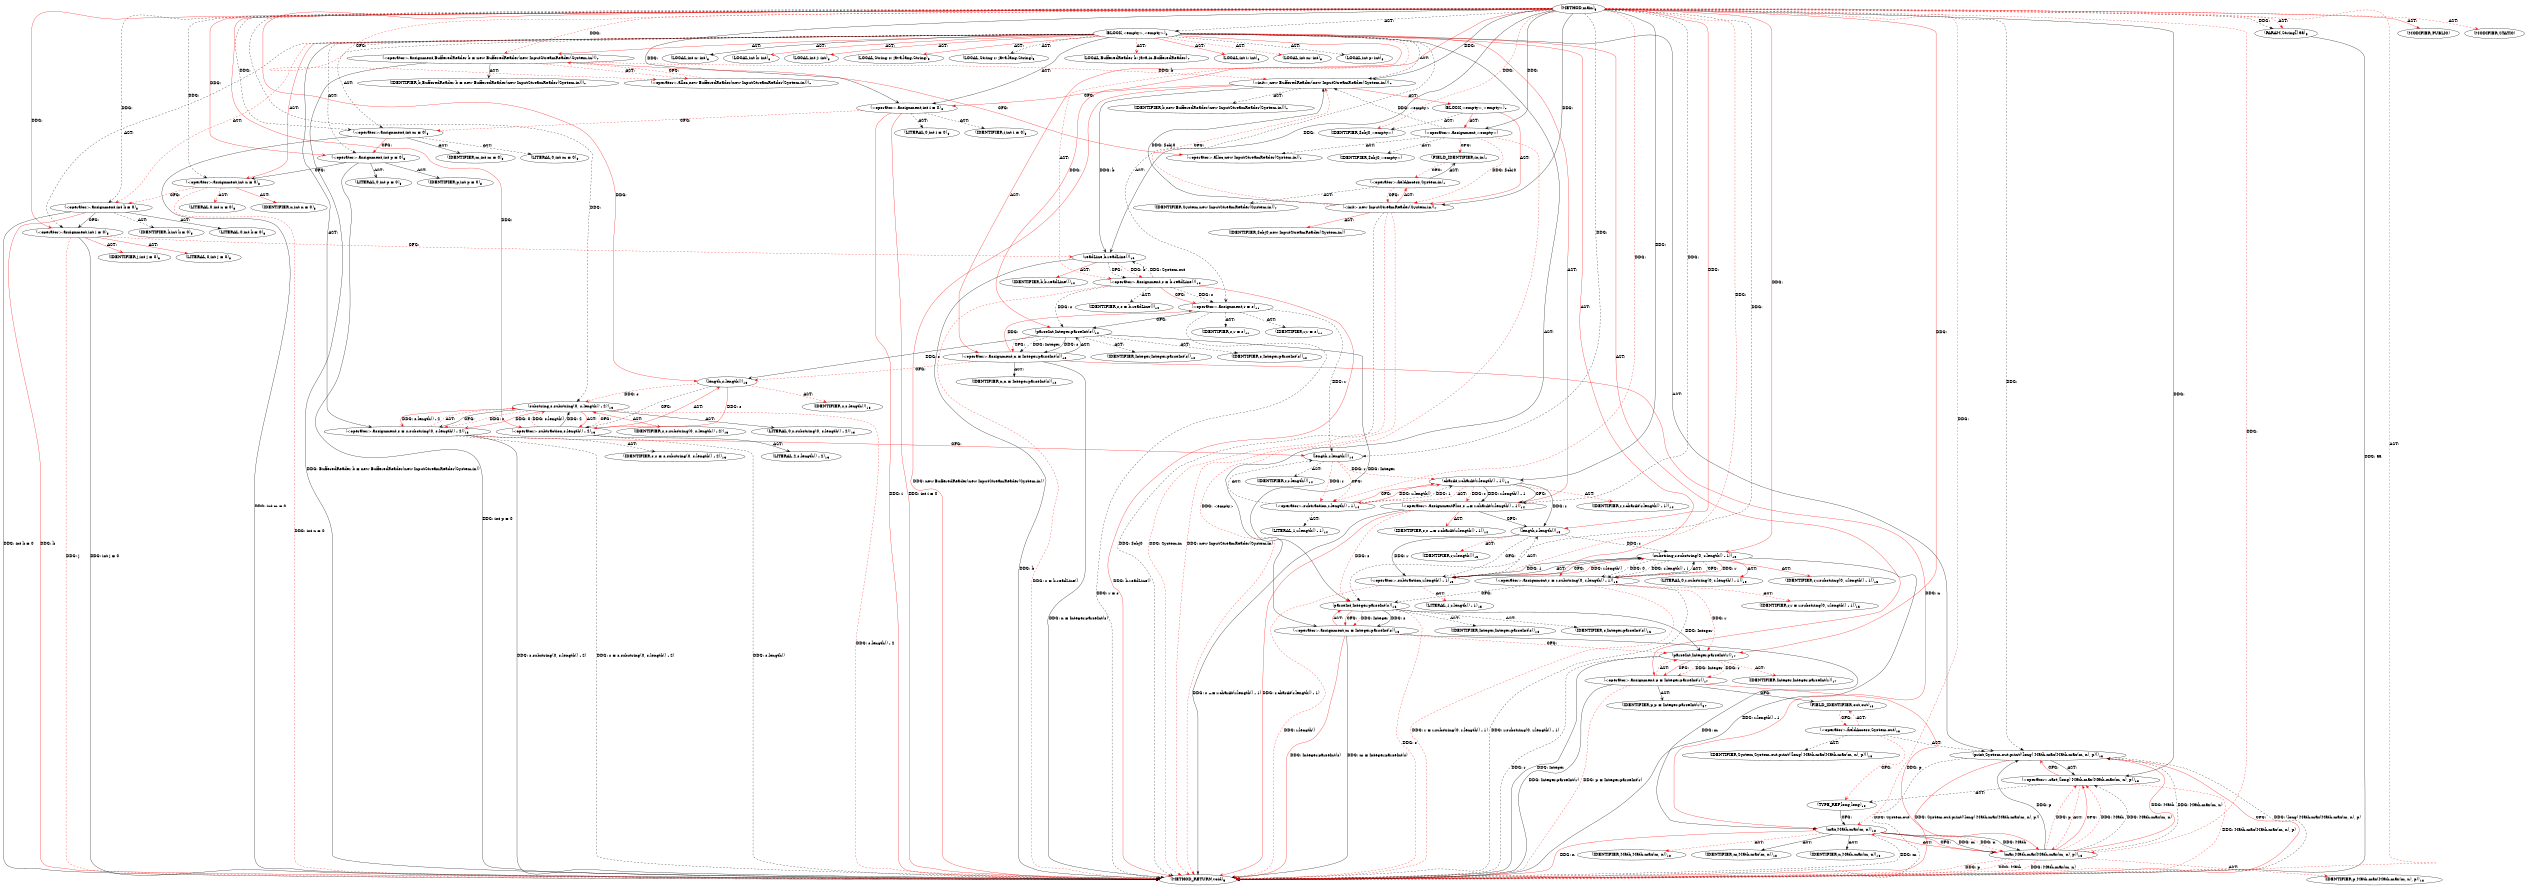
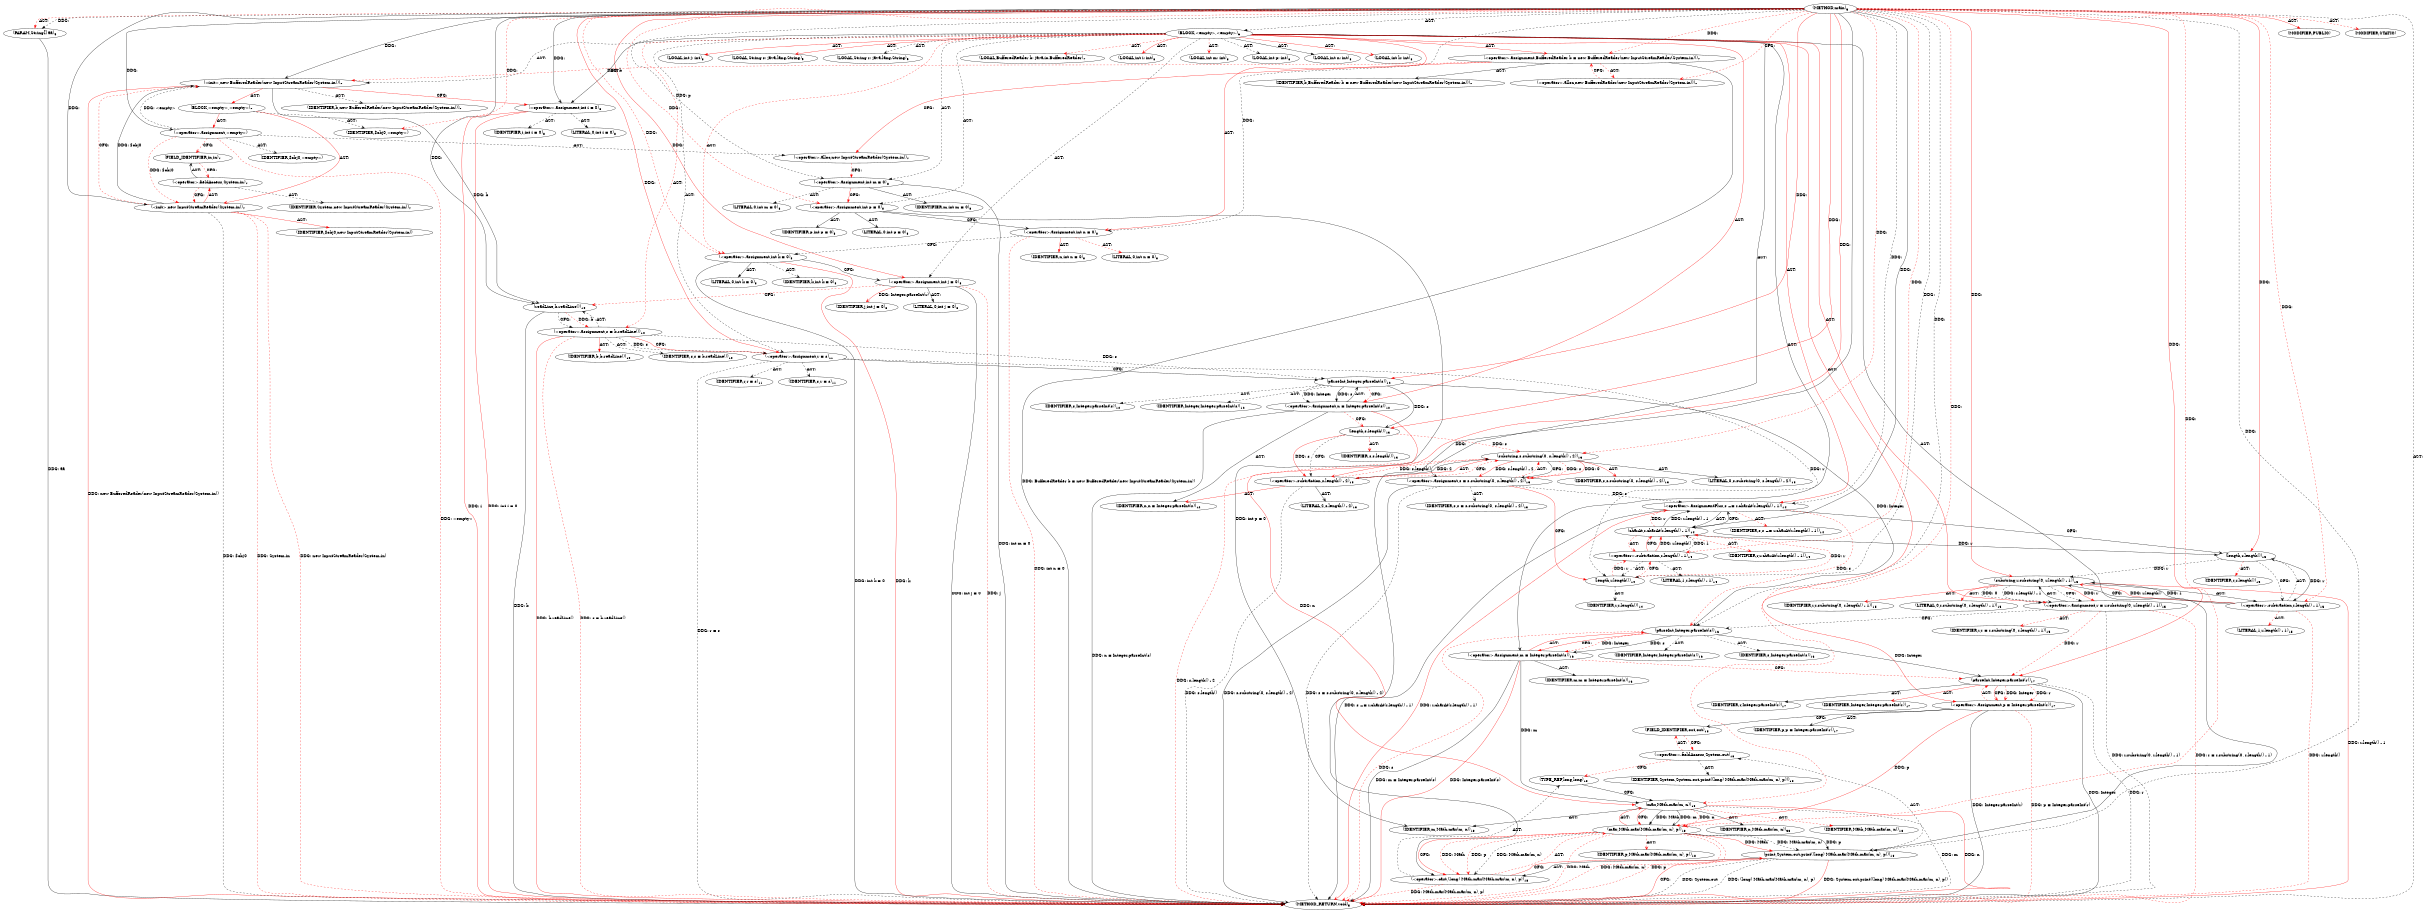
edge "(METHOD,main)" -> "(<operator>.assignment,int k = 0)": color black -> red
edge "(METHOD,main)" -> "(<operator>.assignment,int p = 0)": style solid -> dashed
edge "(METHOD,main)" -> "(substring,s.substring(0, s.length() - 2))": color black -> red
edge "(METHOD,main)" -> "(<operator>.assignment,int m = 0)": label "DDG: " -> "DDG: p"
edge "(<operator>.assignment,int i = 0)" -> "(<operator>.assignment,int m = 0)": now "(<operator>.alloc,new InputStreamReader(System.in))" -> "(<operator>.assignment,int m = 0)"
edge "(<operator>.assignment,int n = 0)" -> "(<operator>.assignment,int k = 0)": color red -> black
edge "(<operator>.assignment,int j = 0)" -> "(IDENTIFIER,j,int j = 0)": label "AST: " -> "DDG: Integer.parseInt(r)"
edge "(<operator>.assignment,int j = 0)" -> "(LITERAL,0,int j = 0)": color red -> black
edge "(readLine,b.readLine())" -> "(IDENTIFIER,b,b.readLine())": now "(<operator>.assignment,s = b.readLine())" -> "(IDENTIFIER,b,b.readLine())"
edge "(<operator>.assignment,s = b.readLine())" -> "(readLine,b.readLine())": label "DDG: System.out" -> "AST: "
edge "(<operator>.assignment,n = Integer.parseInt(s))" -> "(<operator>.assignment,r = s)": now "(METHOD,main)" -> "(<operator>.assignment,r = s)"
edge "(<operator>.assignment,r = s)" -> "(IDENTIFIER,s,r = s)": arrowhead normal -> vee
edge "(<operator>.subtraction,s.length() - 2)" -> "(length,s.length())": now "(<operator>.subtraction,s.length() - 2)" -> "(IDENTIFIER,n,n = Integer.parseInt(s))"
edge "(<operator>.assignment,s = s.substring(0, s.length() - 2))" -> "(<operator>.assignmentPlus,s += r.charAt(r.length() - 1))": added, label "DDG: s"
edge "(<operator>.assignmentPlus,s += r.charAt(r.length() - 1))" -> "(IDENTIFIER,s,s += r.charAt(r.length() - 1))": style solid -> dashed
edge "(<operator>.assignmentPlus,s += r.charAt(r.length() - 1))" -> "(charAt,r.charAt(r.length() - 1))": added, label "AST:"
edge "(METHOD,main)" -> "(METHOD_RETURN,void)": color red -> black
edge "(parseInt,Integer.parseInt(r))" -> "(IDENTIFIER,Integer,Integer.parseInt(r))": style dashed -> solid
node "(IDENTIFIER,m,m = Integer.parseInt(s))": added
node "(IDENTIFIER,p,p = Integer.parseInt(r))": text "57" -> "17"
node "(IDENTIFIER,r,Integer.parseInt(r))": added
edge "(substring,r.substring(0, r.length() - 1))" -> "(METHOD_RETURN,void)": color black -> red
edge "(<operator>.fieldAccess,System.out)" -> "(print,System.out.print((long) Math.max(Math.max(m, n), p)))": reversed
edge "(<operator>.assignment,int p = 0)" -> "(METHOD_RETURN,void)": now "(<operator>.assignment,int p = 0)" -> "(IDENTIFIER,m,Math.max(m, n))"
node "(IDENTIFIER,n,Math.max(m, n))": text "18" -> "38"
